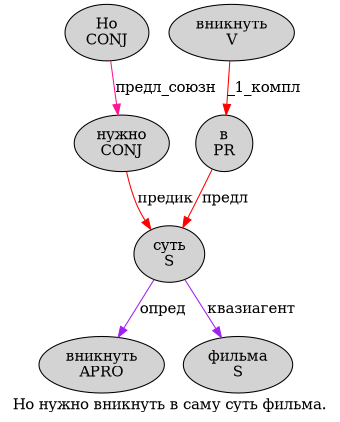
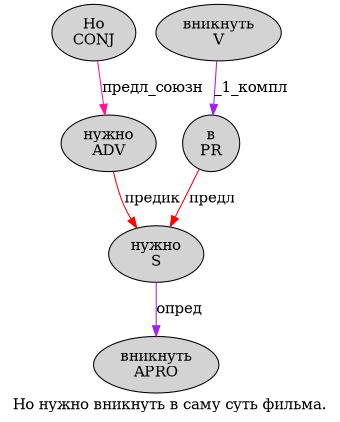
edge "вникнуть V" -> "в PR": color red -> purple
node "нужно CONJ": label "нужно CONJ" -> "нужно ADV"
node "суть S": label "суть S" -> "нужно S"
node "фильма S": removed
